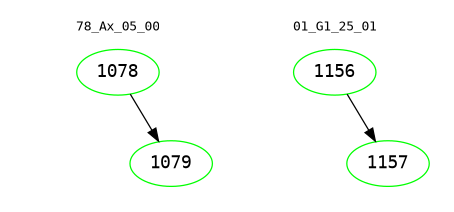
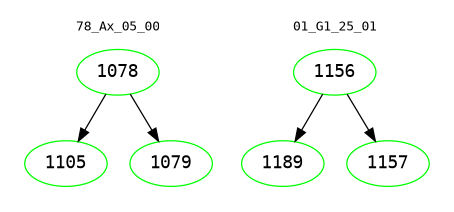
node "1105": added
node "1189": added
